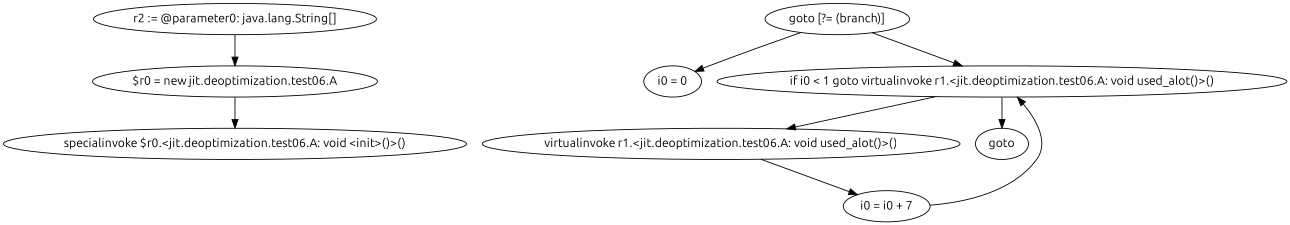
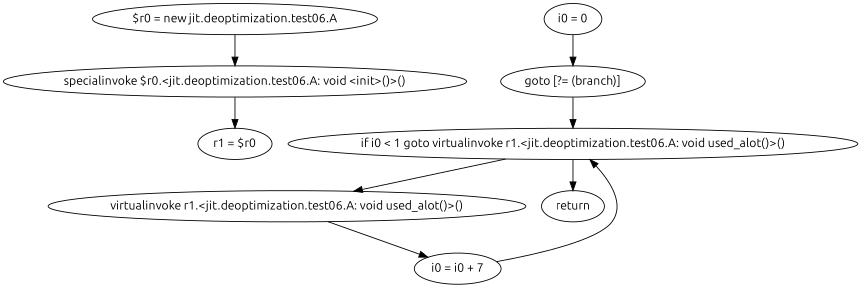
node "r2 := @parameter0: java.lang.String[]": removed
edge "goto [?= (branch)]" -> "i0 = 0": reversed
node "r1 = $r0": added
node "goto": label "goto" -> "return"
